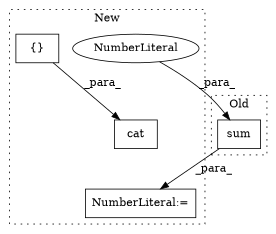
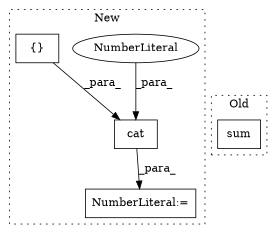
edge "NumberLiteral" -> "sum": now "NumberLiteral" -> "cat"
edge "sum" -> "NumberLiteral:=": now "cat" -> "NumberLiteral:="
